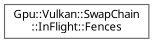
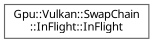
node "Gpu::Vulkan::SwapChain ::InFlight::Fences": label "Gpu::Vulkan::SwapChain ::InFlight::Fences" -> "Gpu::Vulkan::SwapChain ::InFlight::InFlight"
